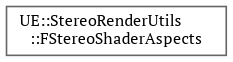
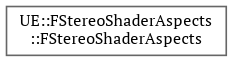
node "UE::StereoRenderUtils ::FStereoShaderAspects": label "UE::StereoRenderUtils ::FStereoShaderAspects" -> "UE::FStereoShaderAspects ::FStereoShaderAspects"
